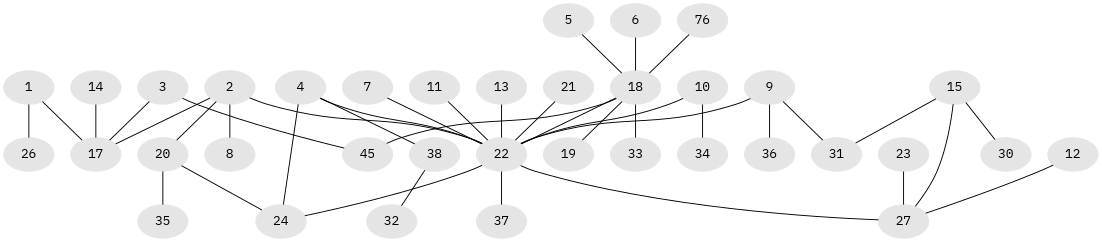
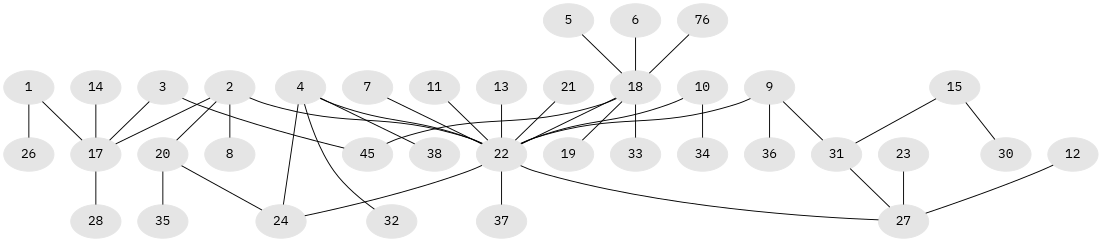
edge "15" -- "27": now "31" -- "27"
edge "38" -- "32": now "4" -- "32"
node "28": added
